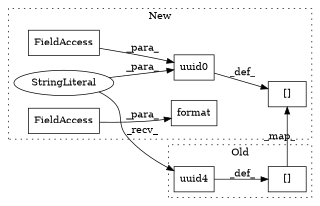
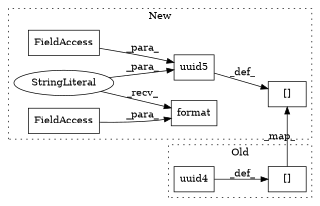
node "uuid0": label "uuid0" -> "uuid5"
edge "StringLiteral" -> "uuid4": now "StringLiteral" -> "format"
